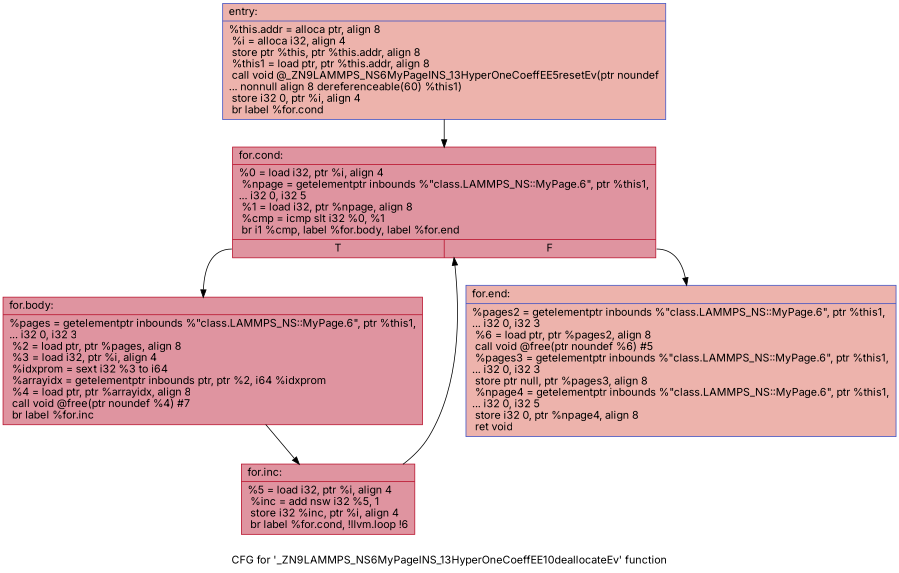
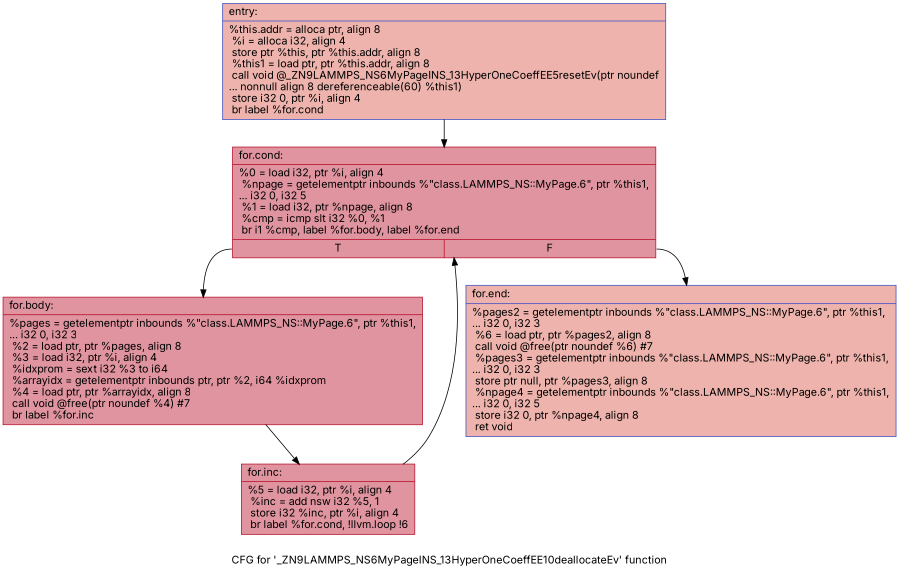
node "for.end:": text "call void @free(ptr noundef %6) #5" -> "call void @free(ptr noundef %6) #7"
